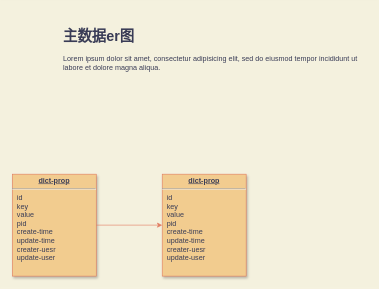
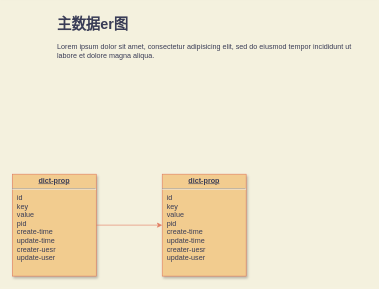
node "主数据er图Lorem ipsum dolor sit amet, consectetur adipisicing elit, sed do eiusmod tempor incididunt ut labore et dolore magna aliqua.": moved (216, 60) -> (210, 48)
